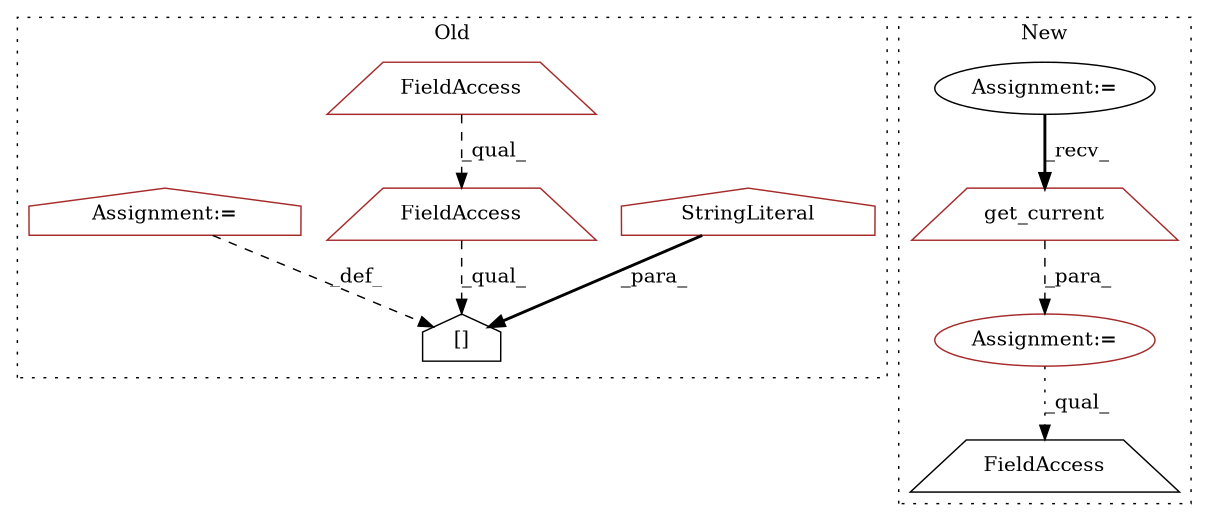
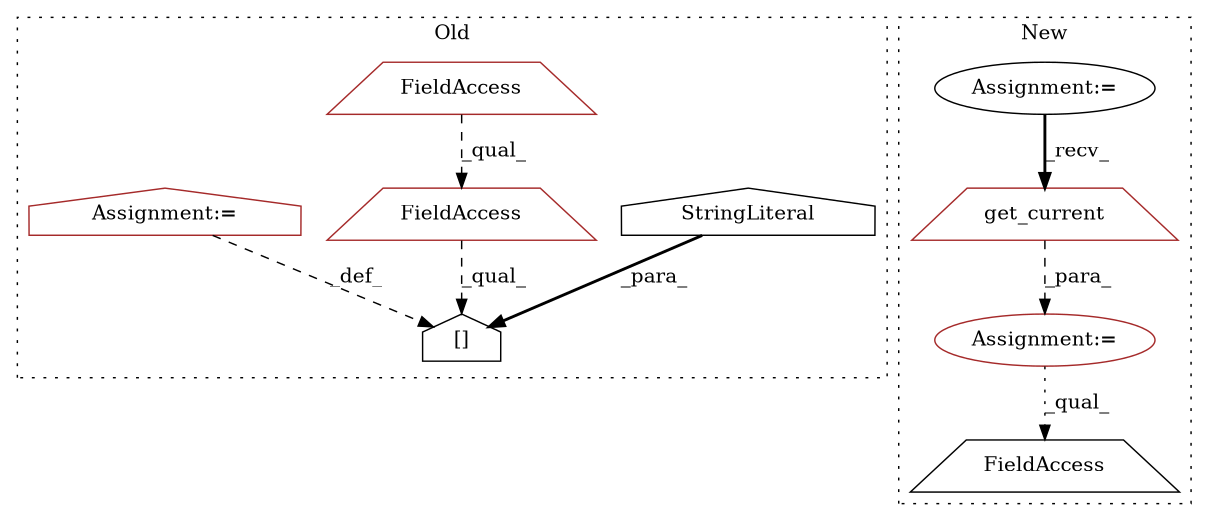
node "StringLiteral": color brown -> black
